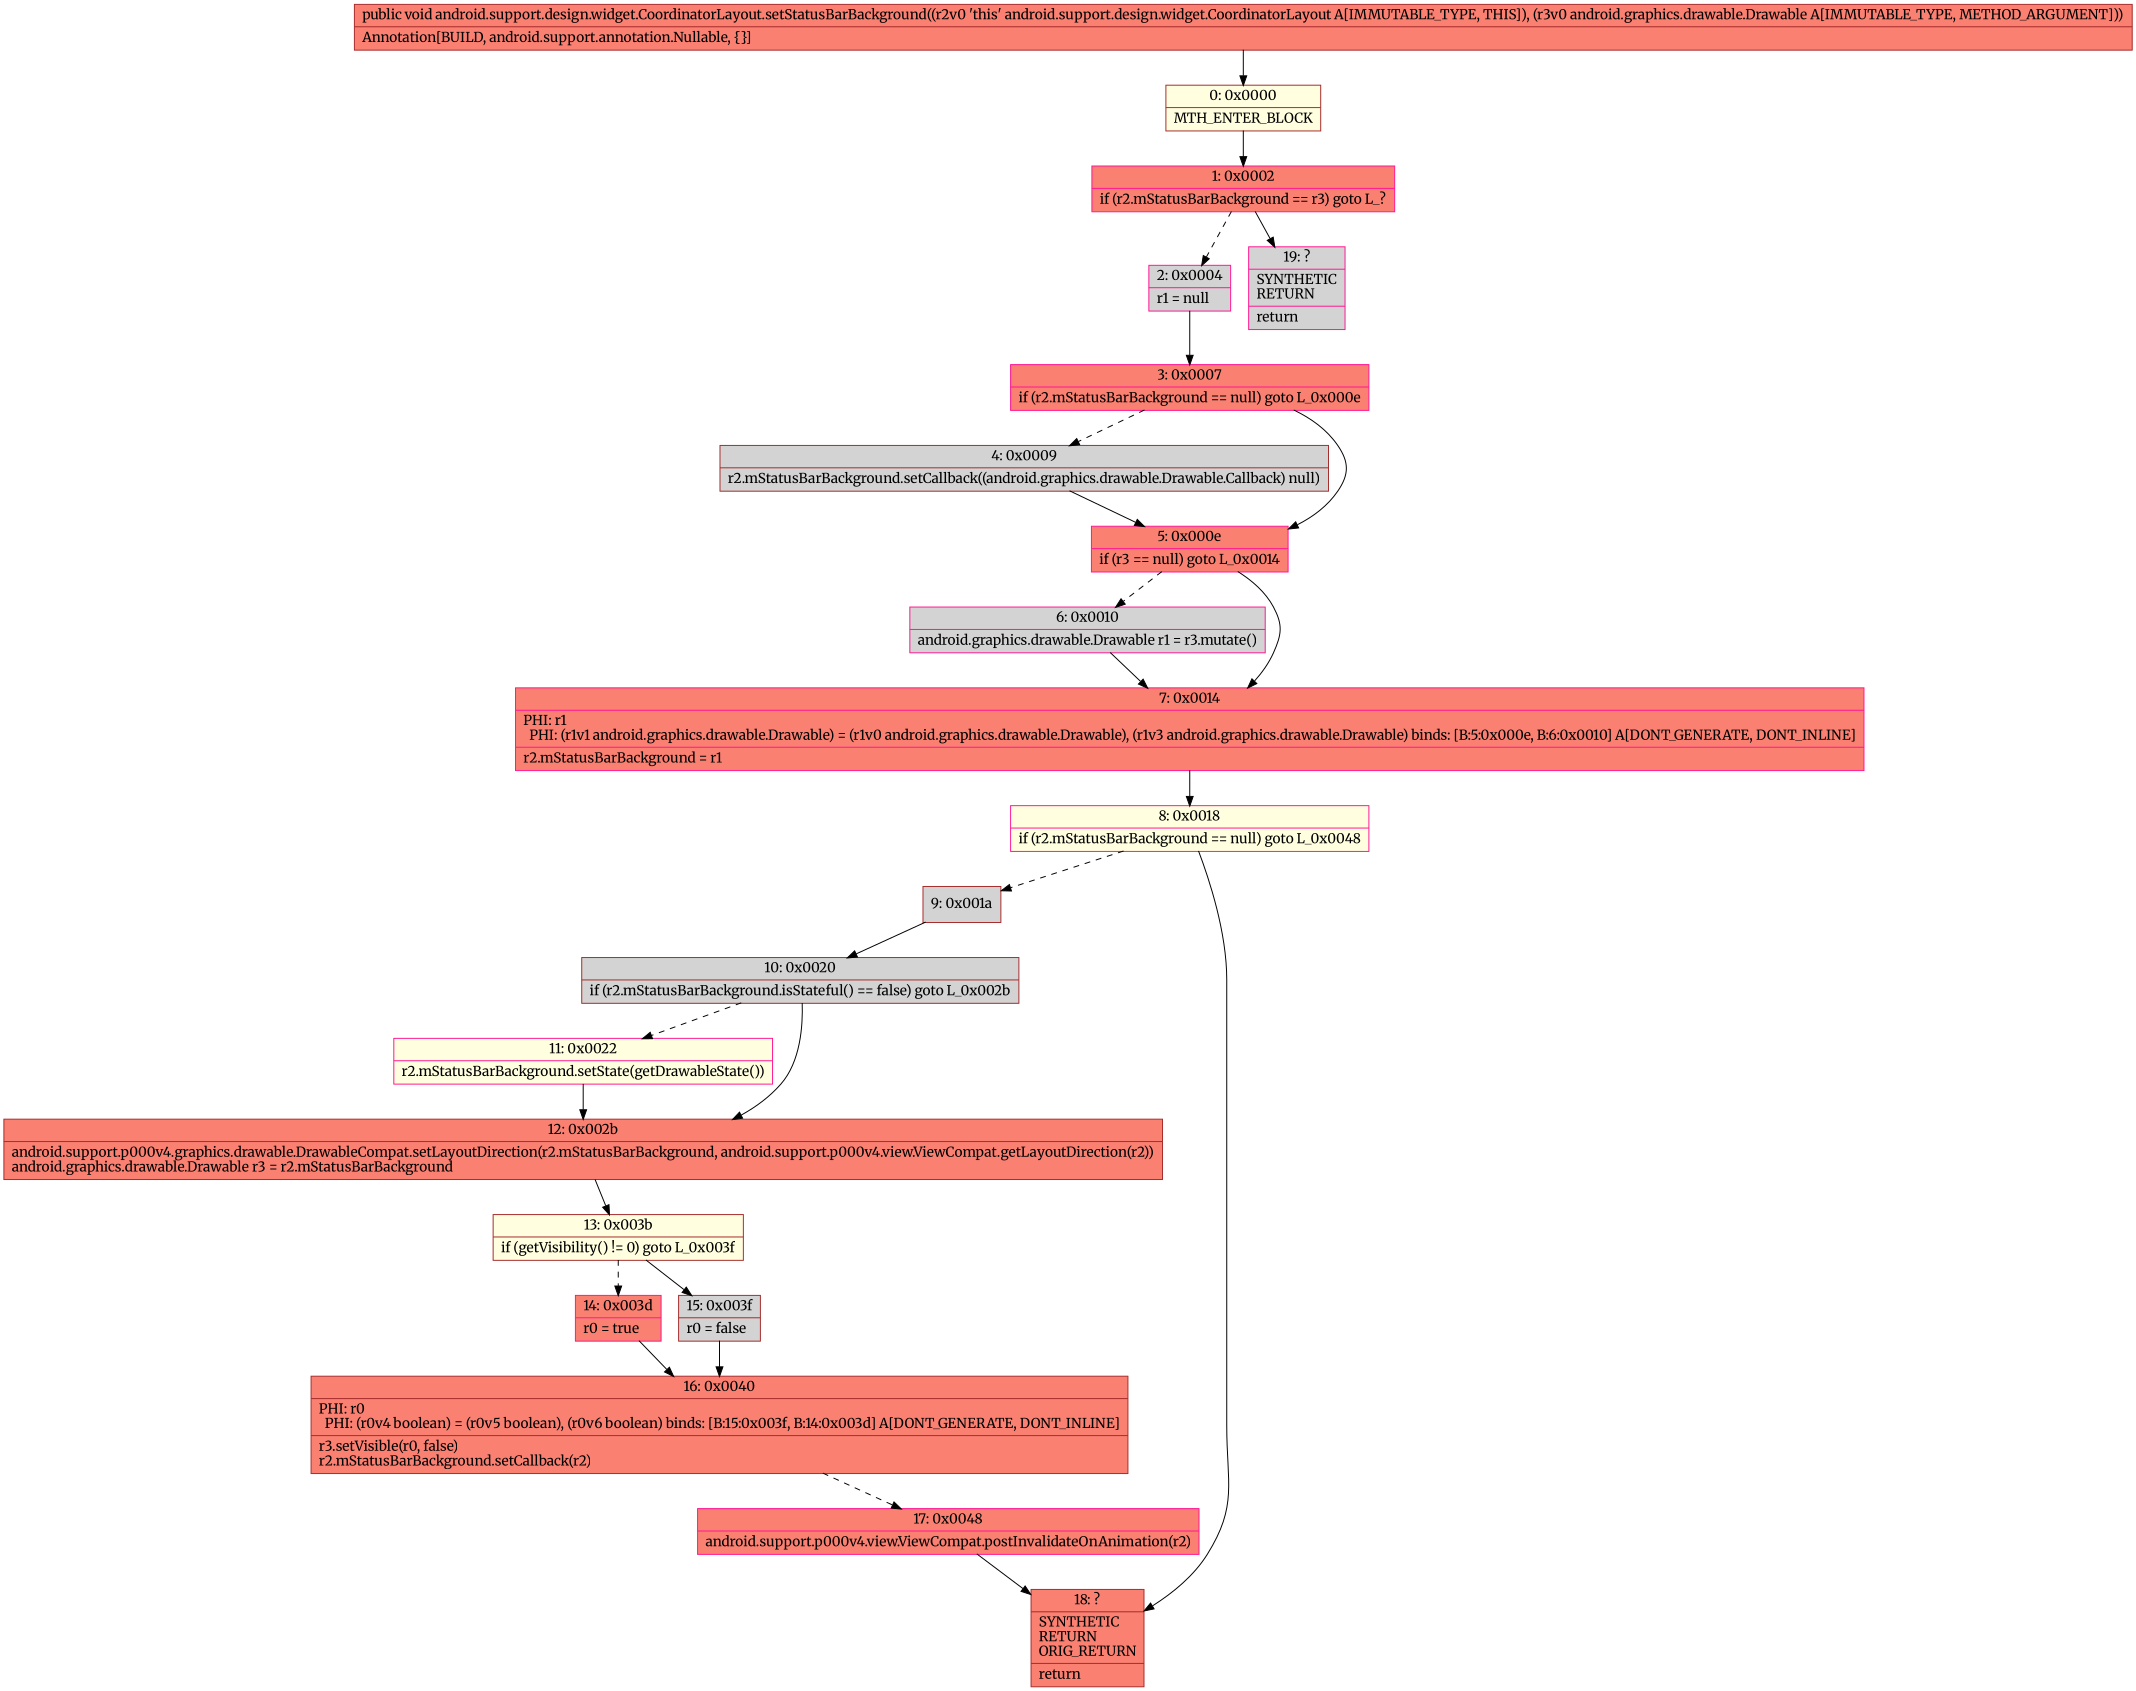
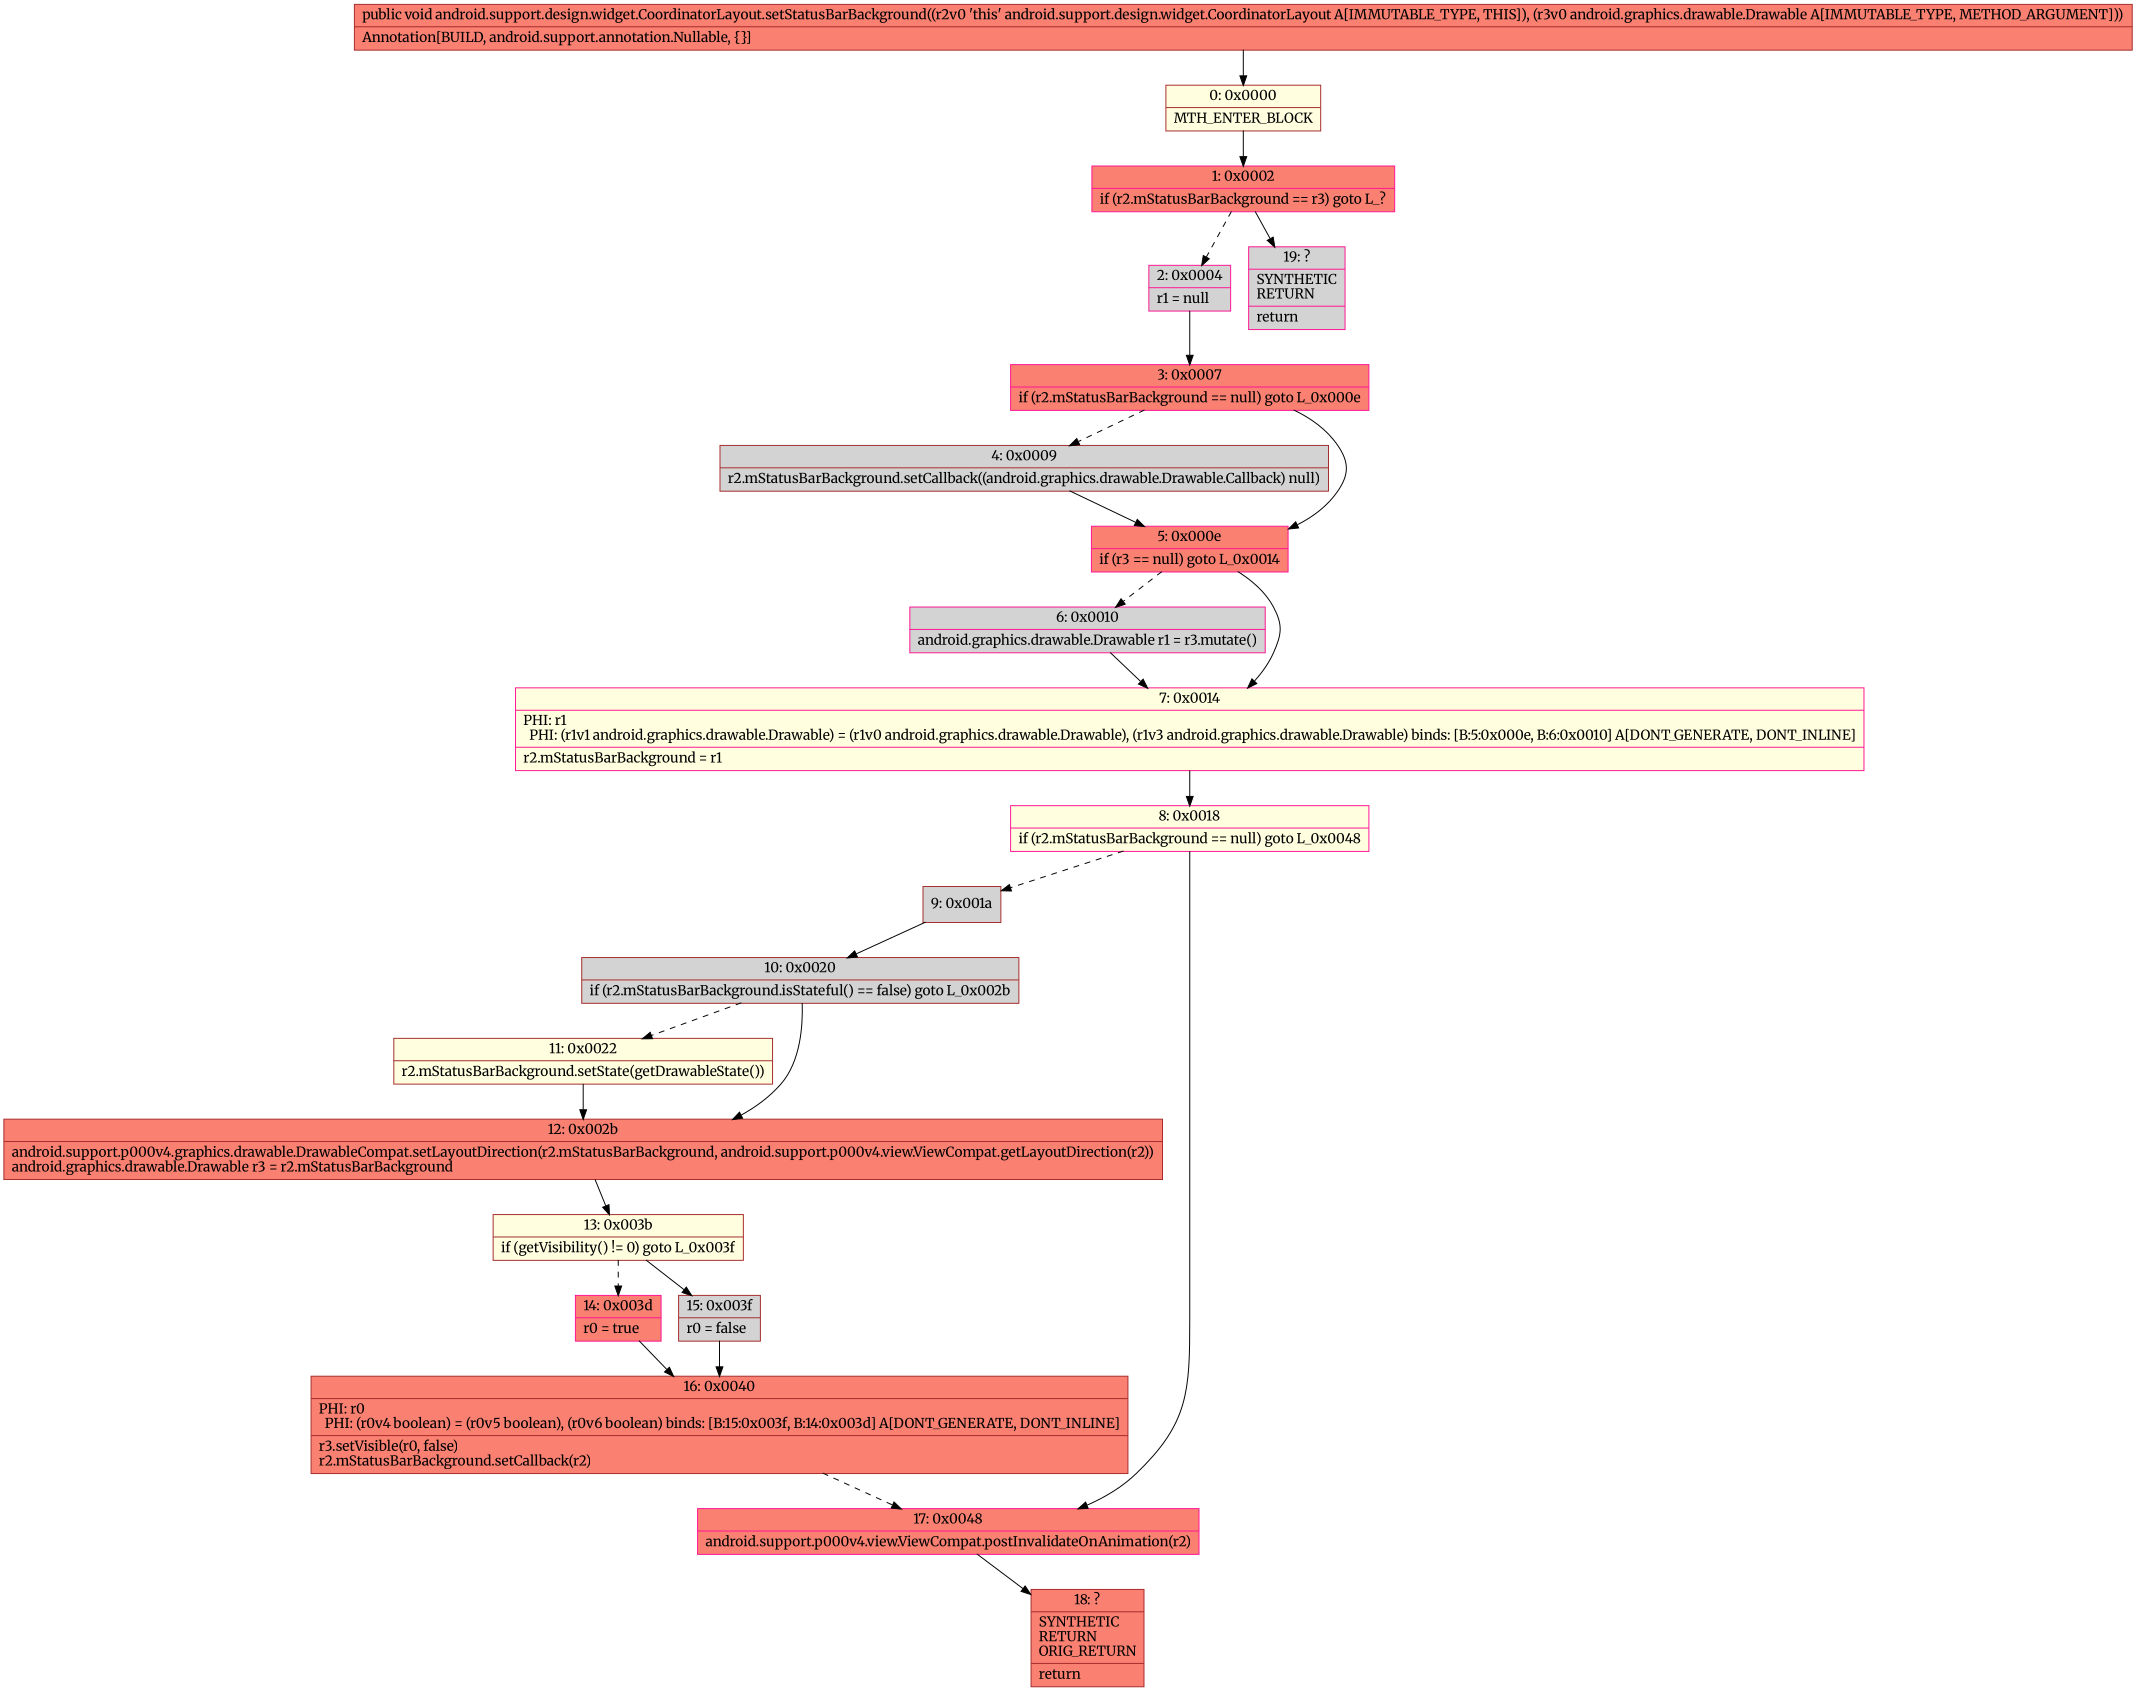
node "7: 0x0014": fillcolor salmon -> lightyellow
node "11: 0x0022": color deeppink -> brown
edge "8: 0x0018" -> "18: ?": now "8: 0x0018" -> "17: 0x0048"
